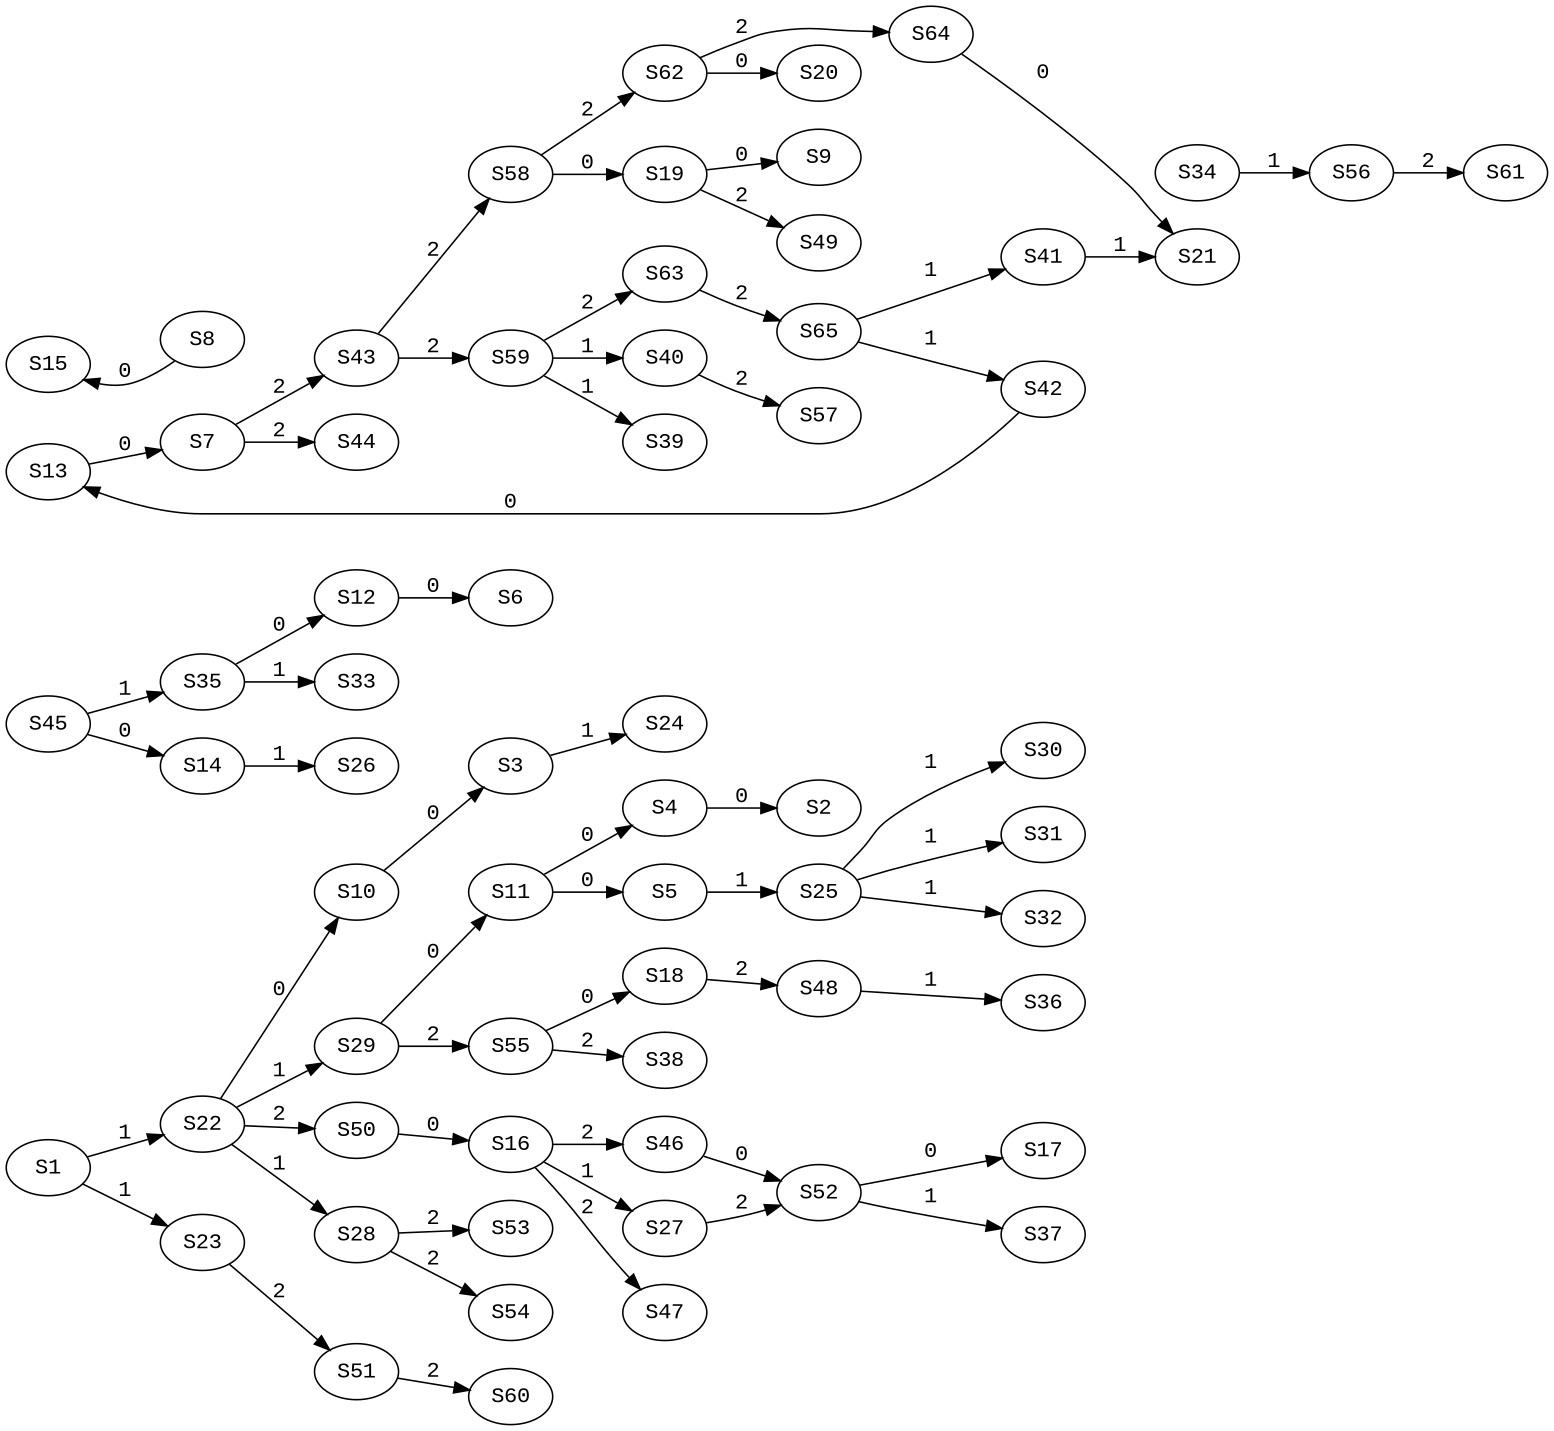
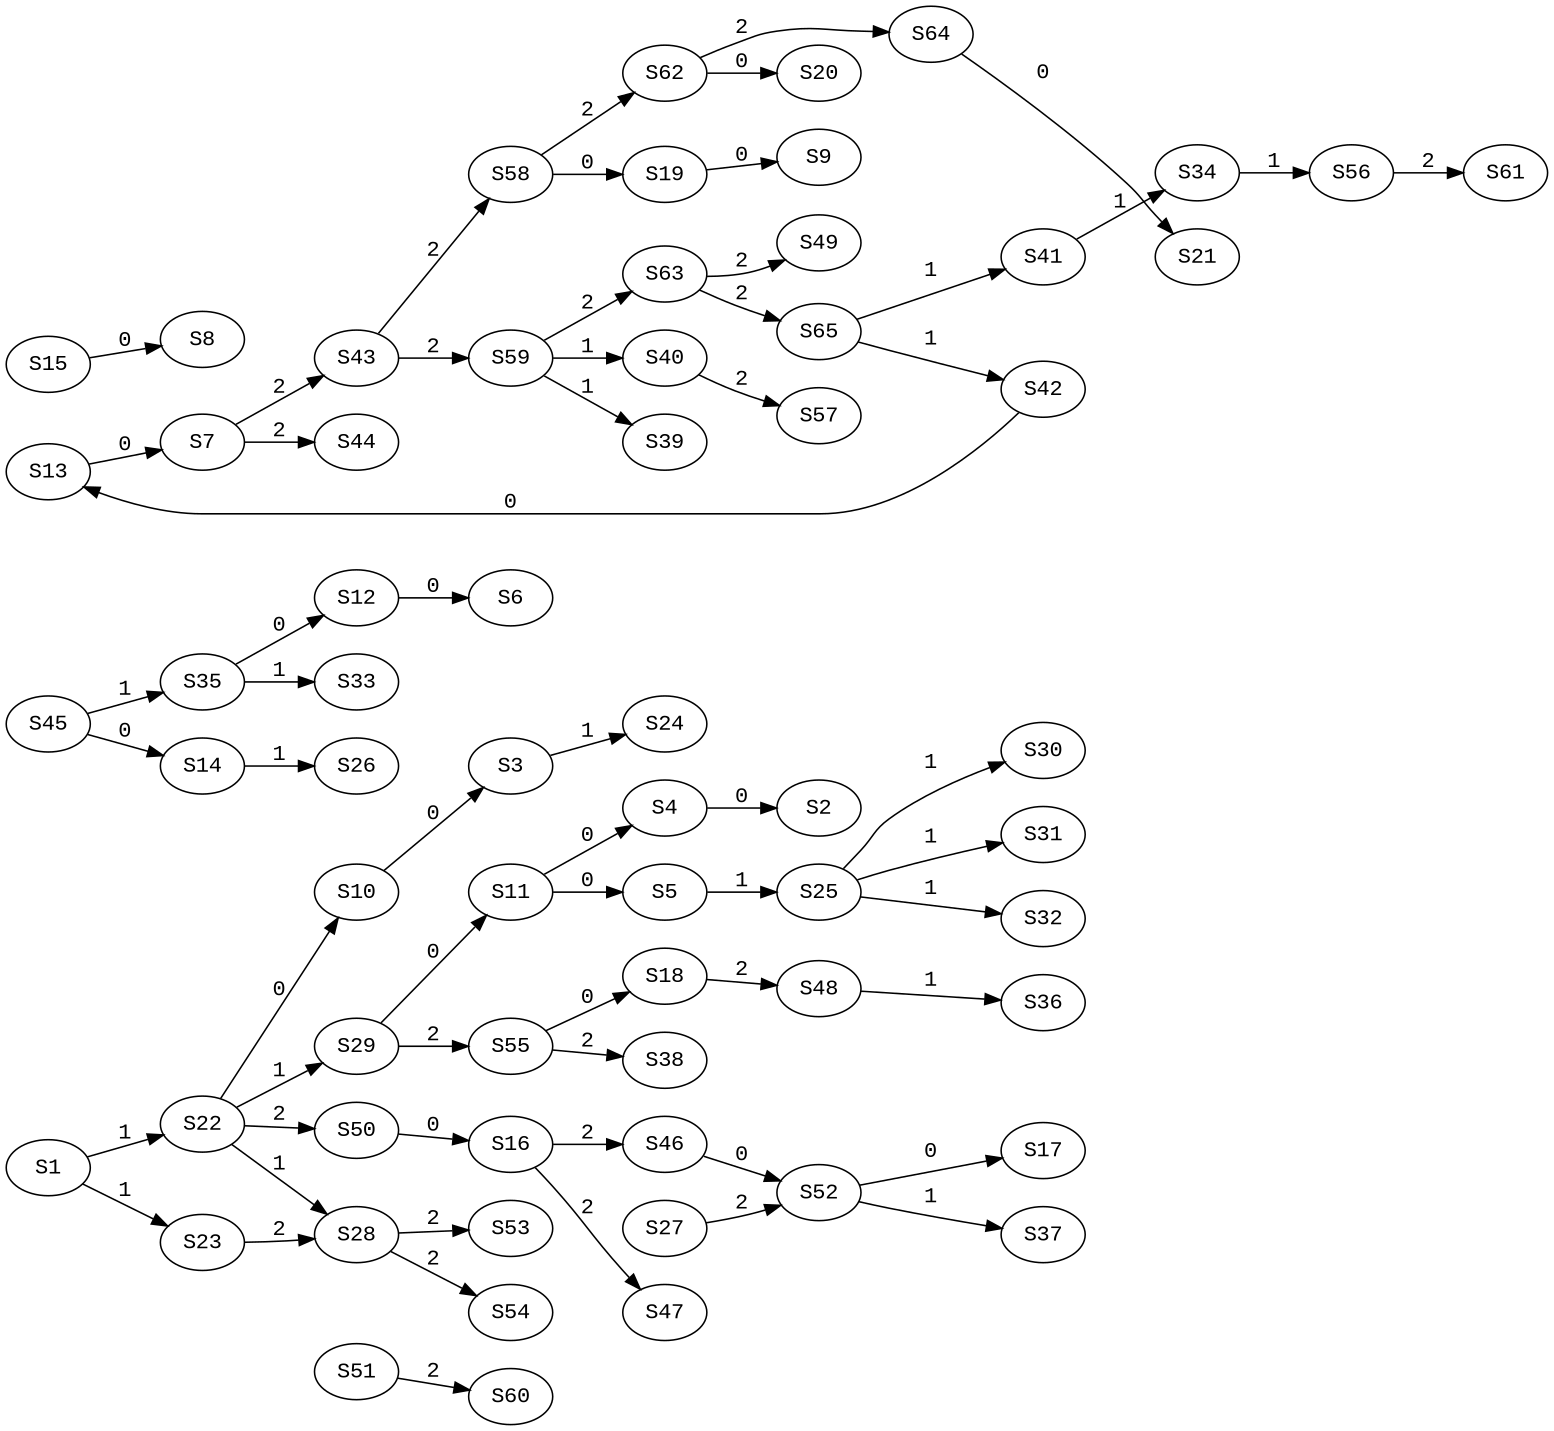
edge "S19" -> "S49": now "S63" -> "S49"
edge "S41" -> "S21": now "S41" -> "S34"
edge "S8" -> "S15": reversed
edge "S16" -> "S27": removed, label "1"
edge "S23" -> "S51": now "S23" -> "S28"
